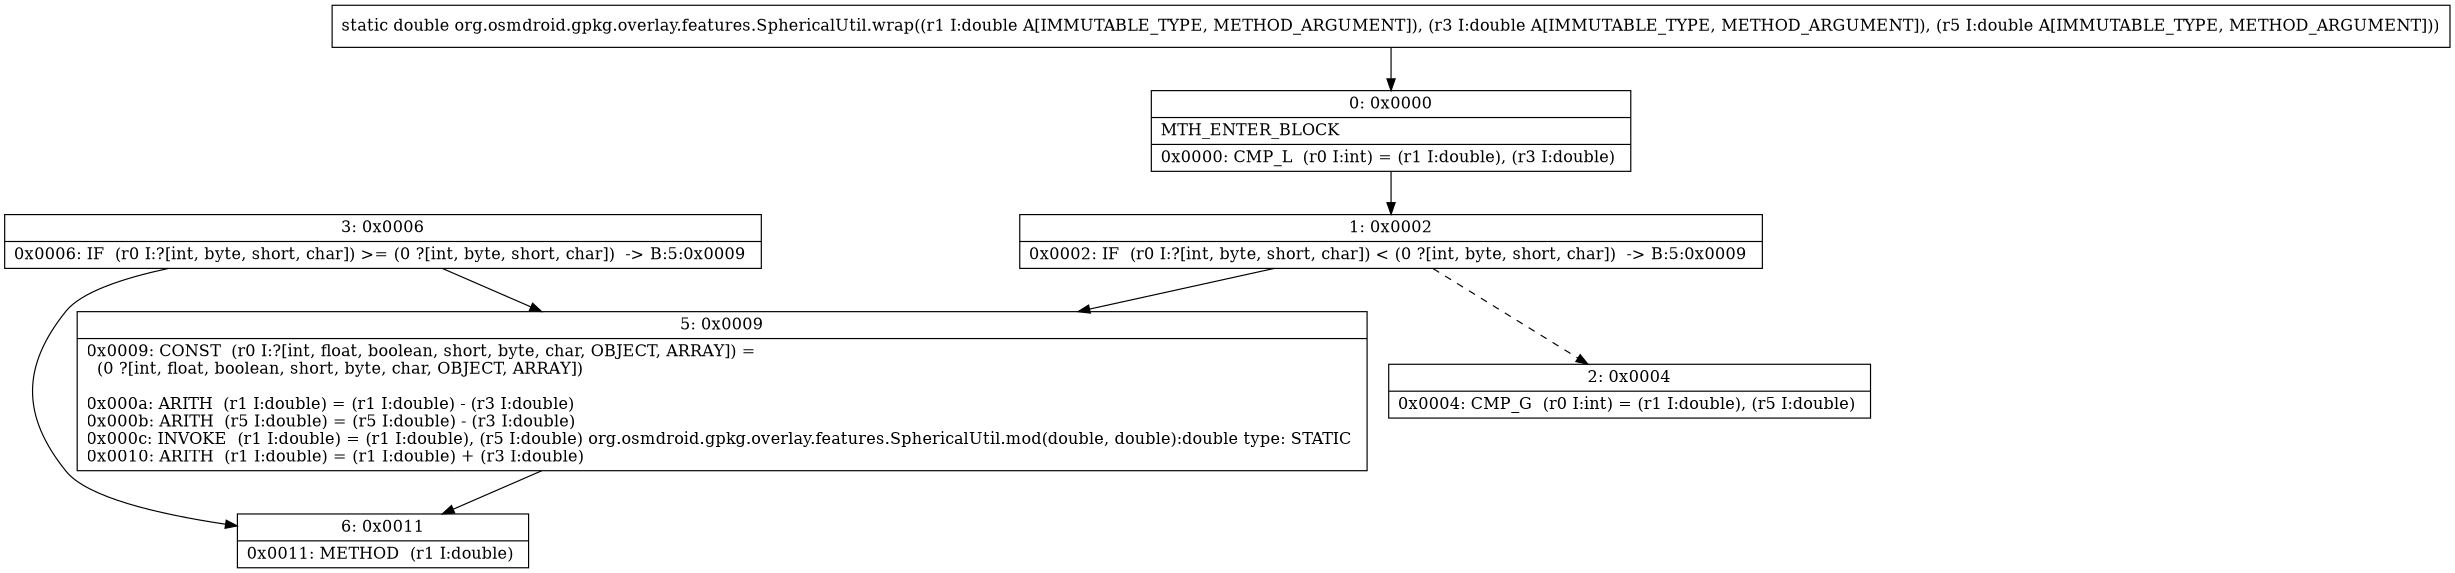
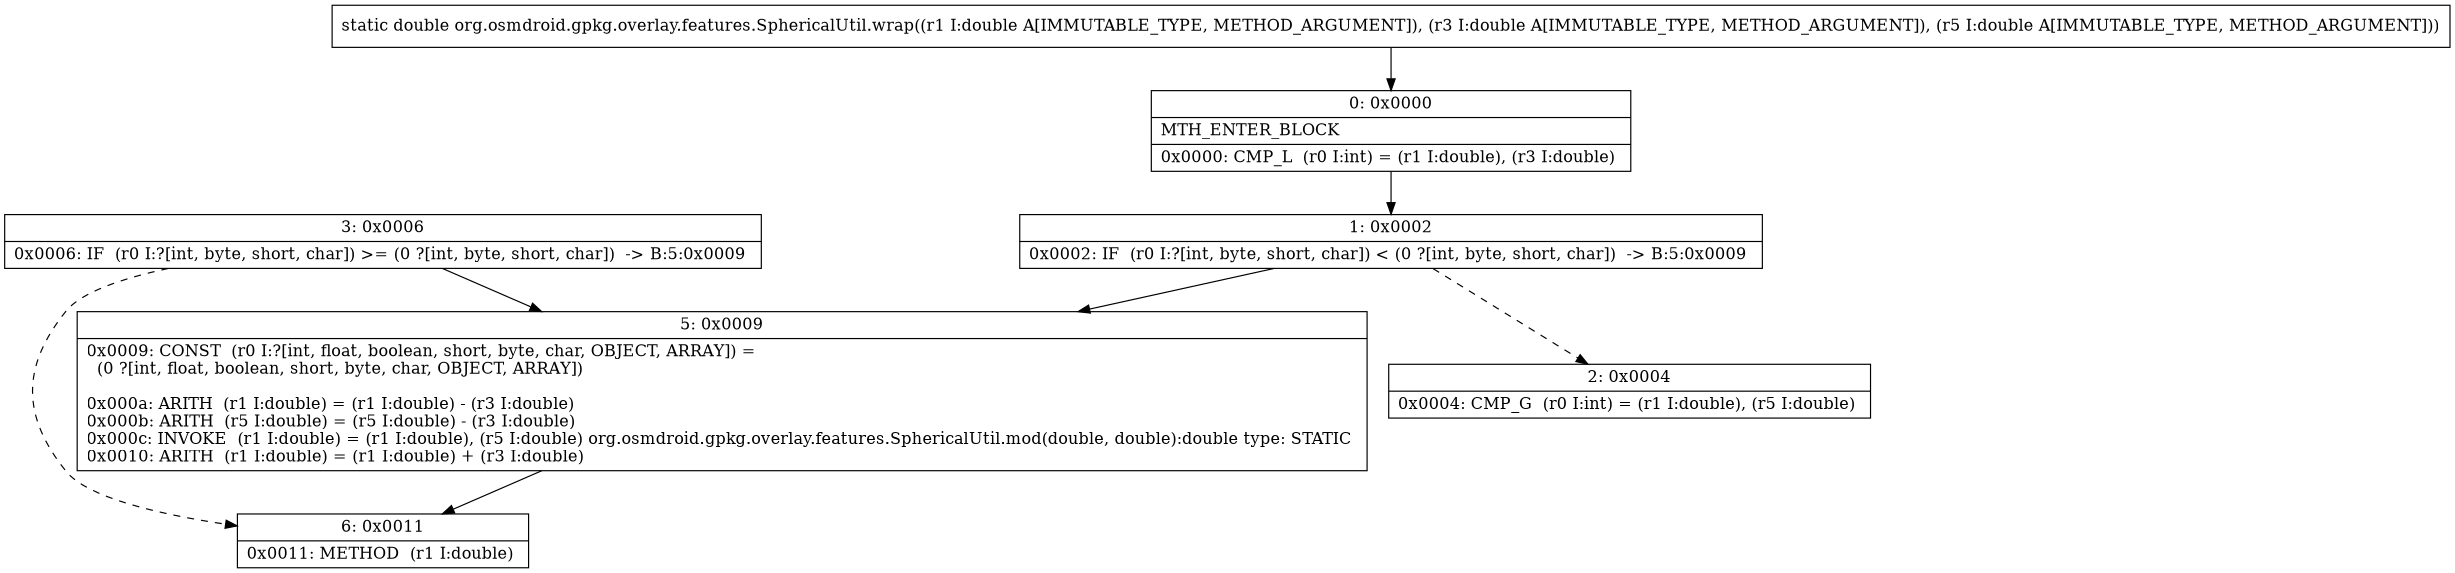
edge "3: 0x0006" -> "6: 0x0011": style solid -> dashed
